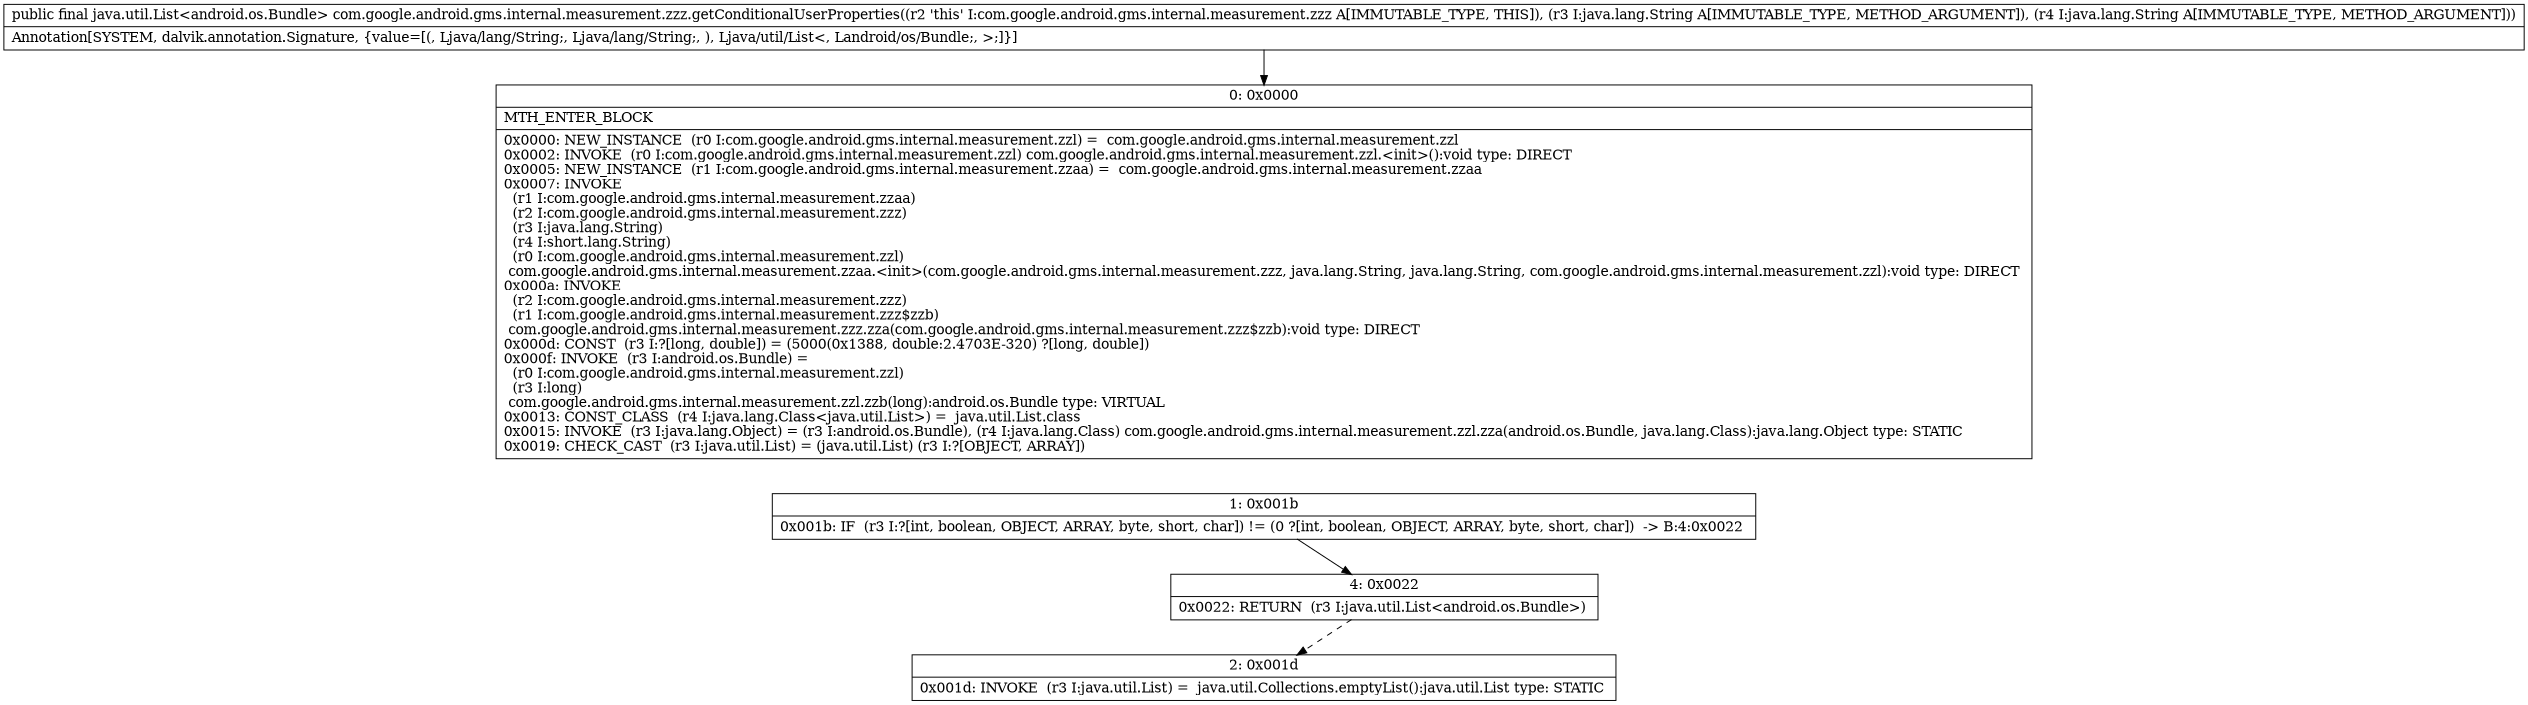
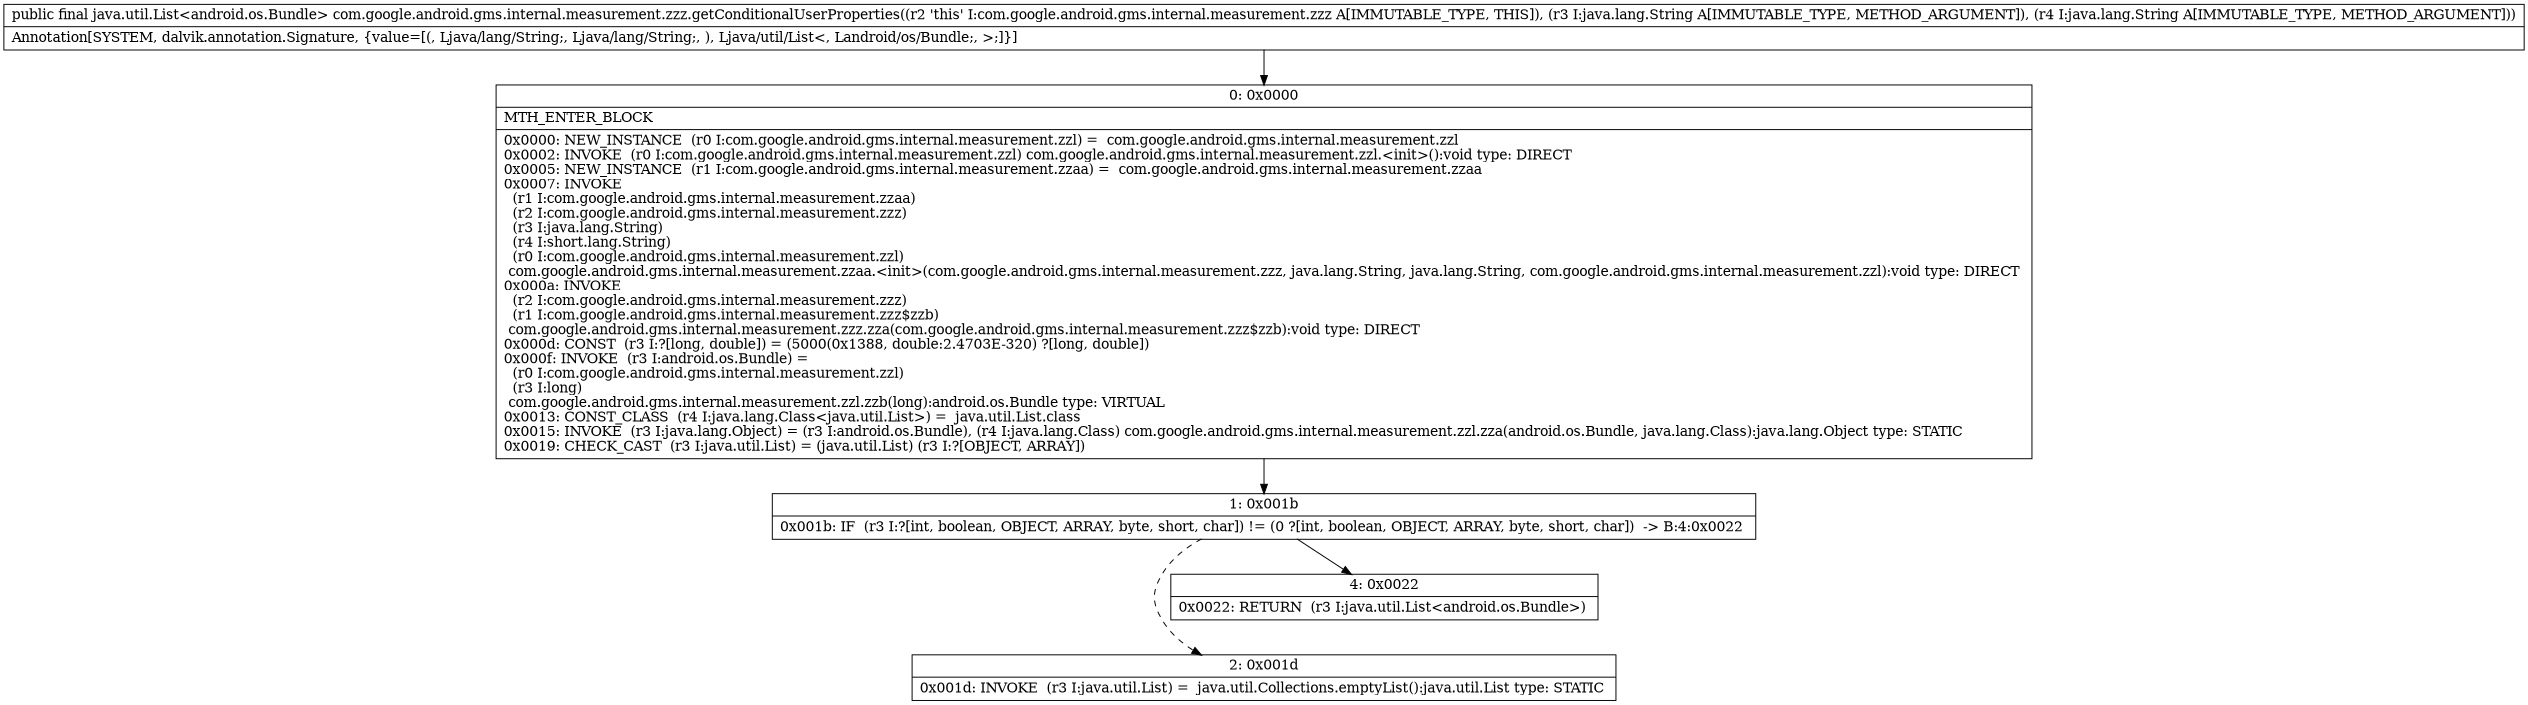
edge "0: 0x0000" -> "1: 0x001b": added
edge "4: 0x0022" -> "2: 0x001d": now "1: 0x001b" -> "2: 0x001d"
